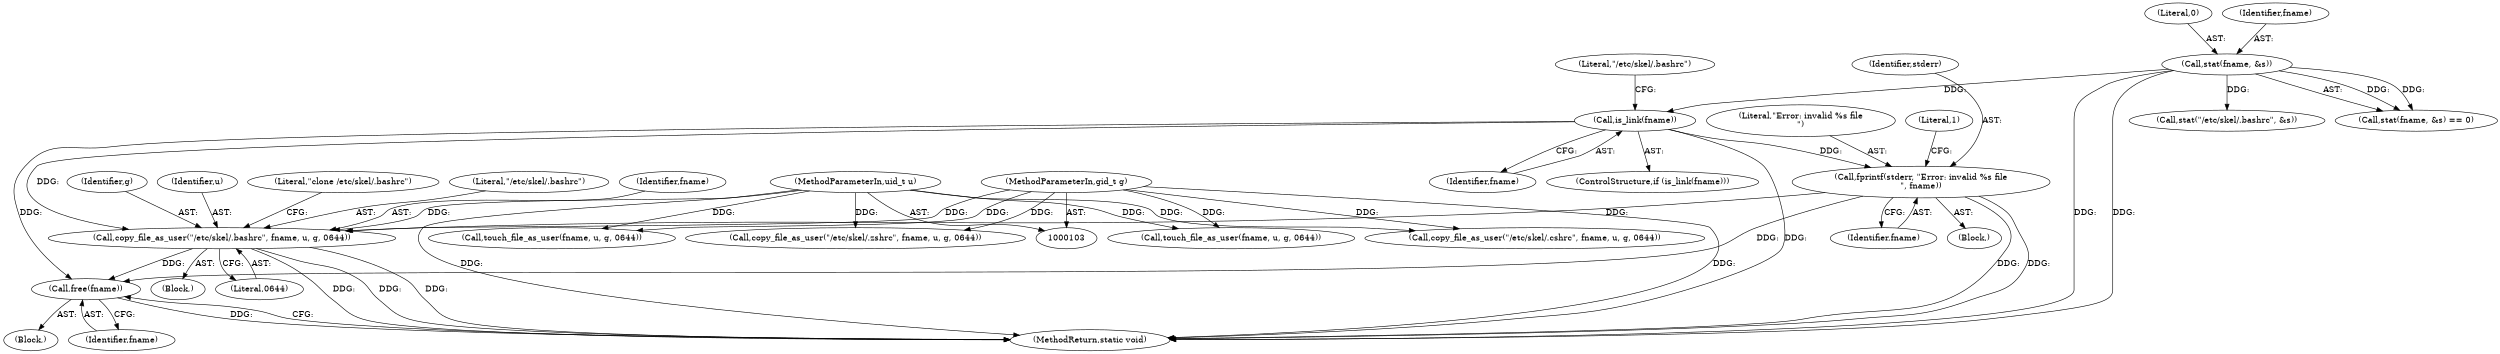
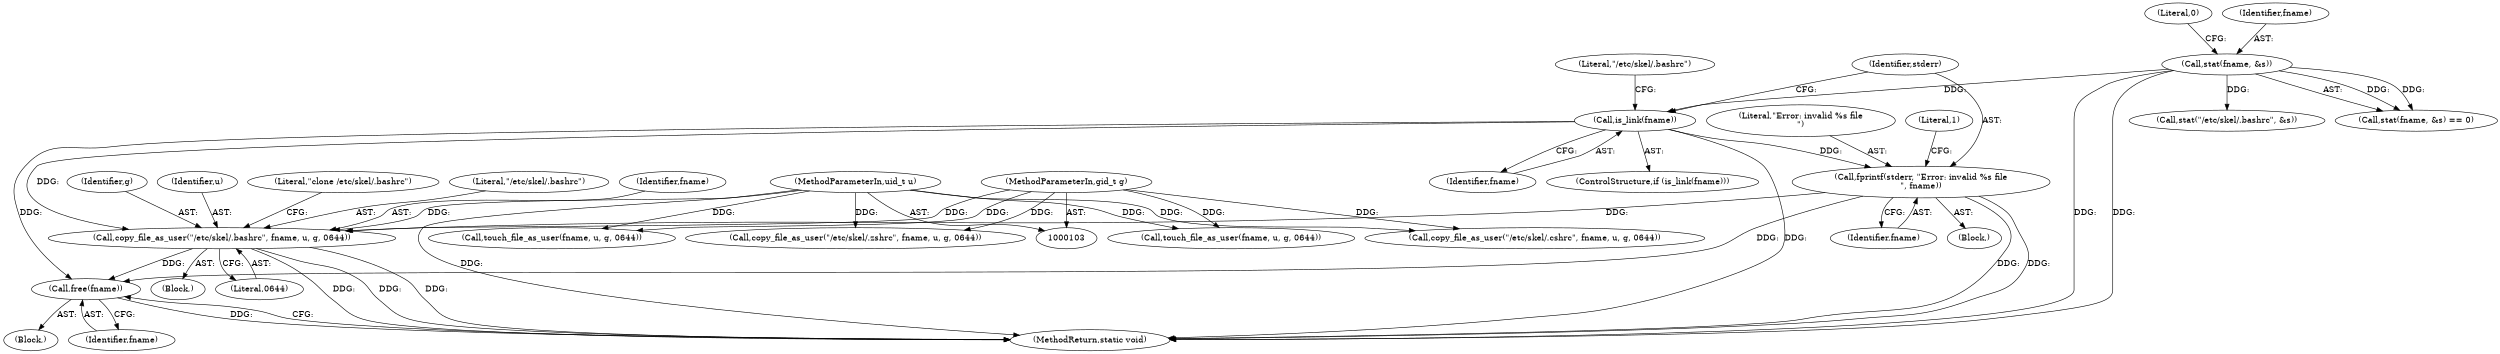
edge "(Literal,0)" -> "(Call,stat(fname, &s))": label "AST: " -> "CFG: "
edge "(Identifier,stderr)" -> "(Call,is_link(fname))": added, label "CFG:"
edge "(MethodParameterIn,gid_t g)" -> "(MethodReturn,static void)": removed, label "DDG:"
